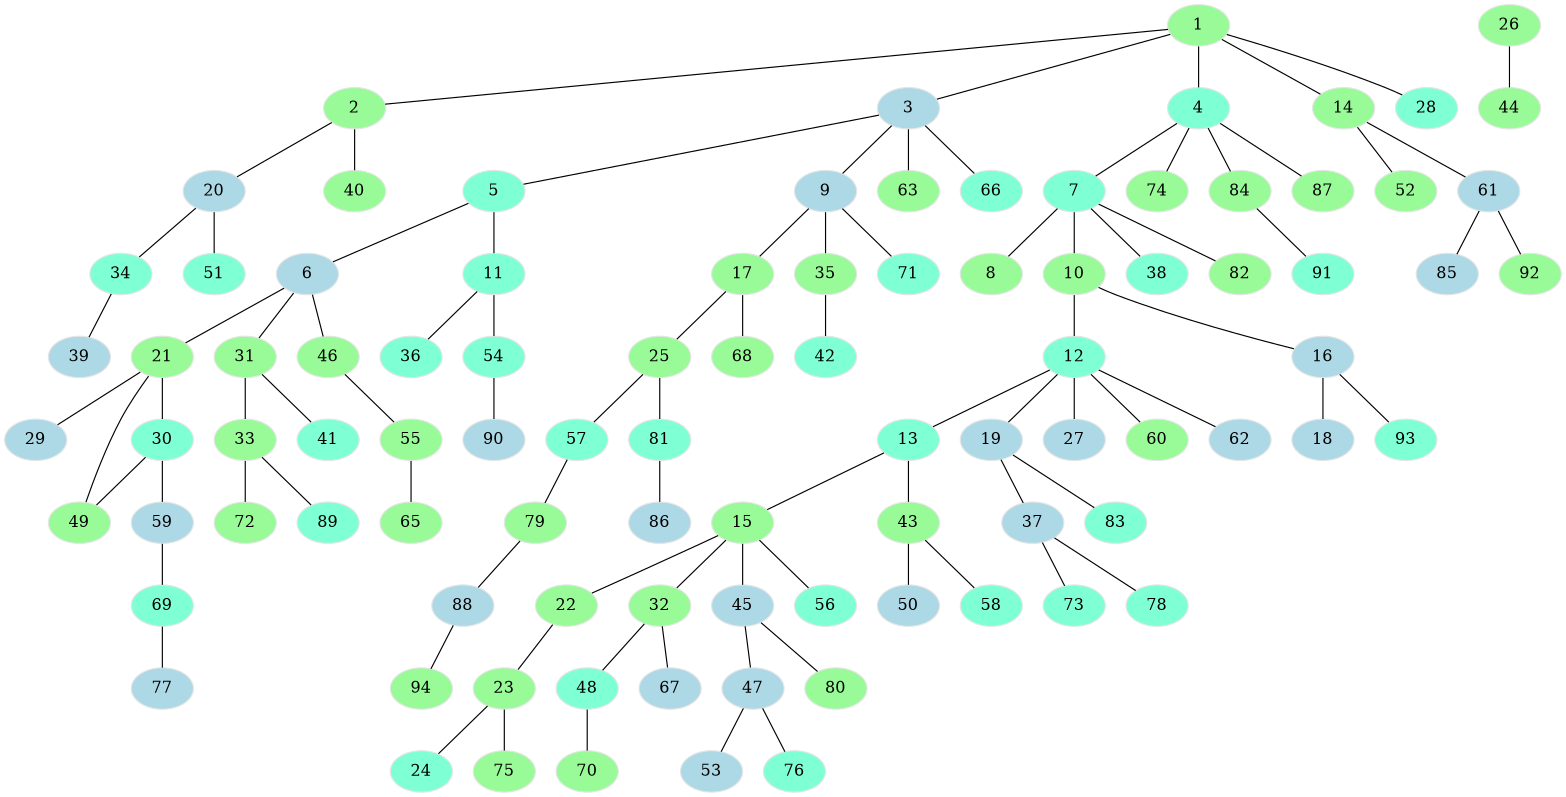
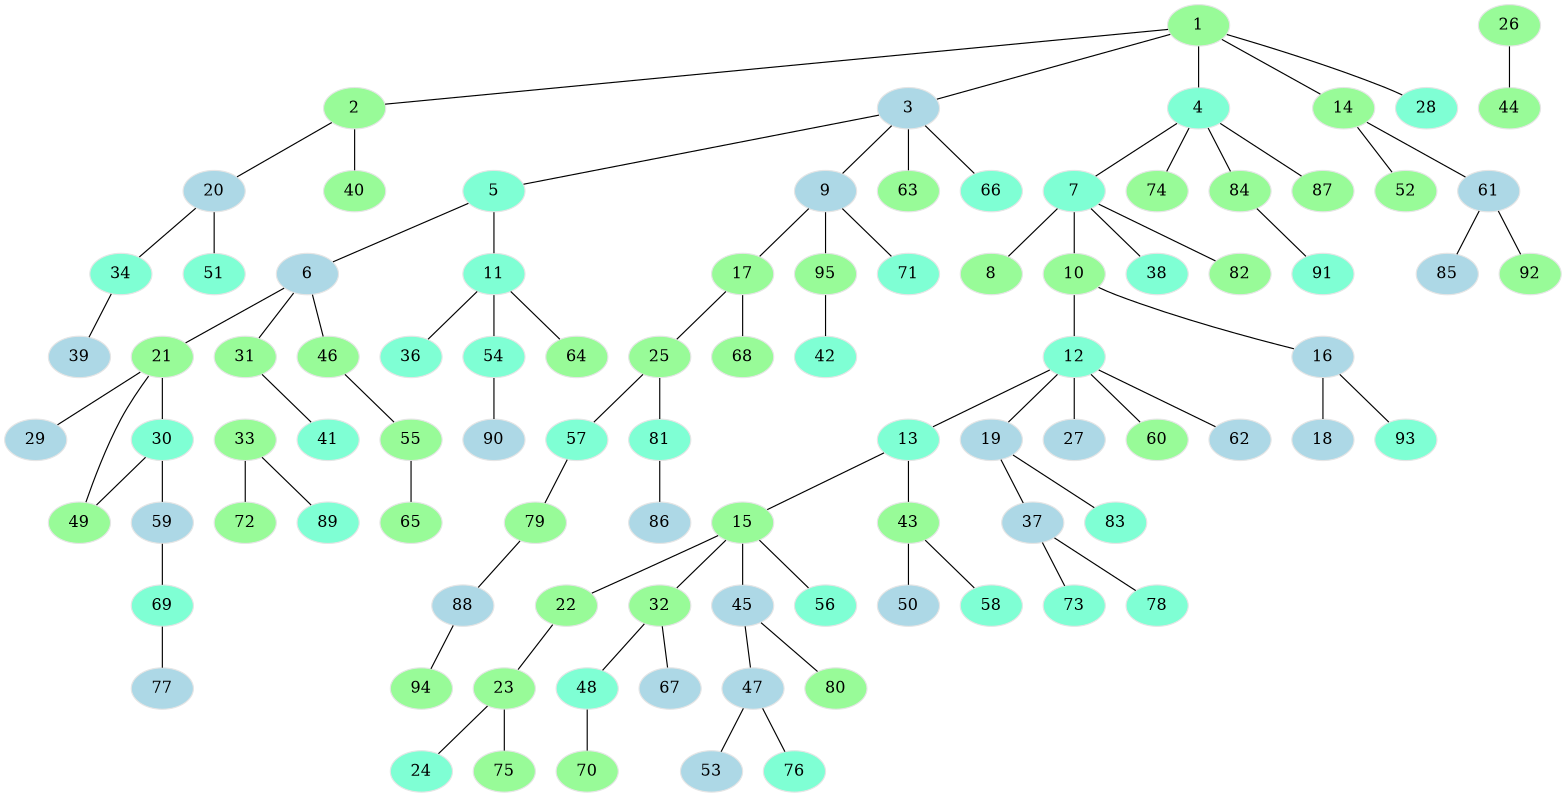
node "35": label "35" -> "95"
node "64": added
edge "31" -- "33": removed
